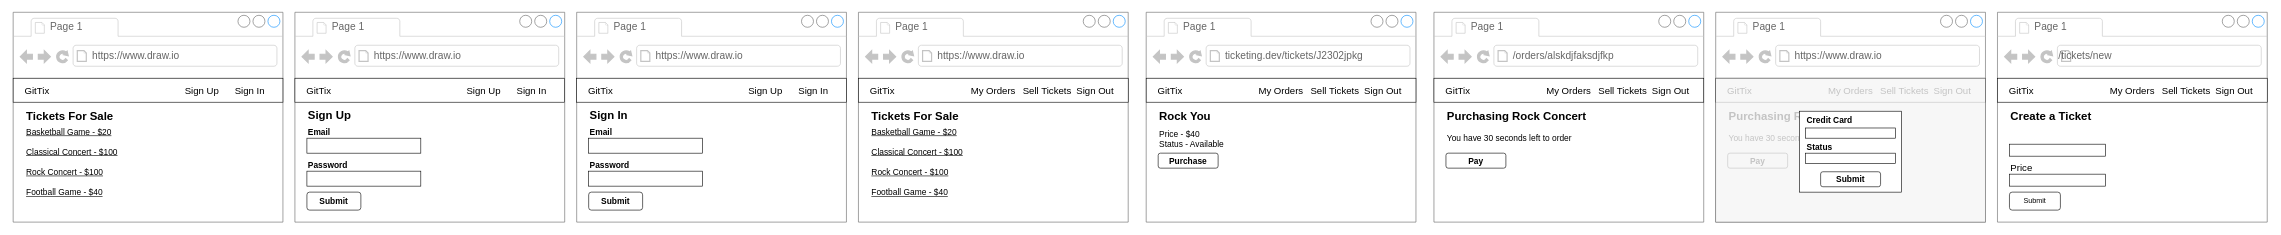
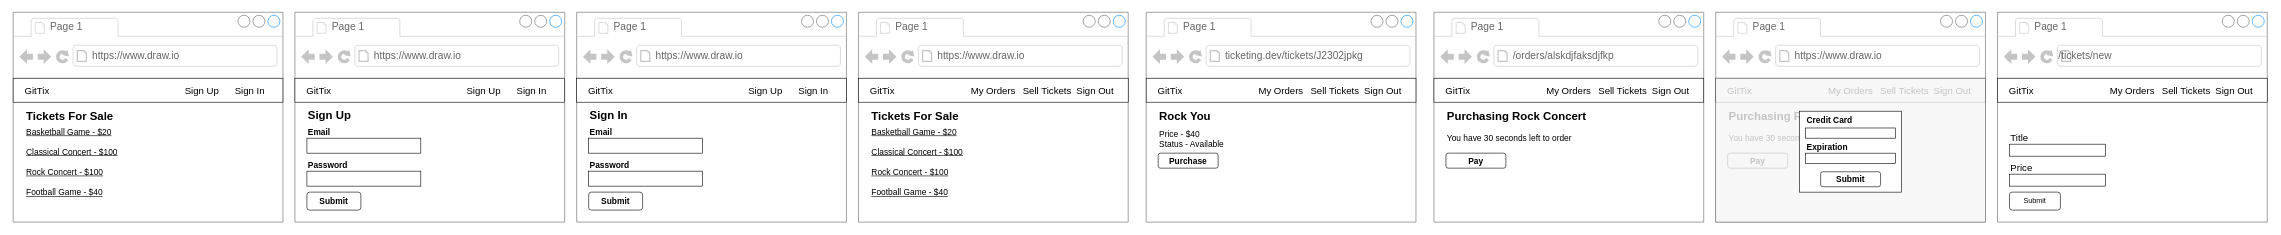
node "Create a Ticket": removed
node "Title": added
node "Status": label "Status" -> "Expiration"
